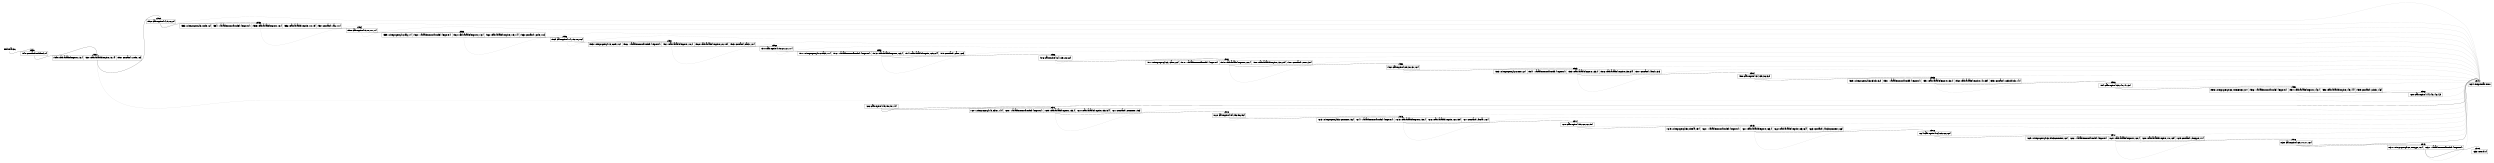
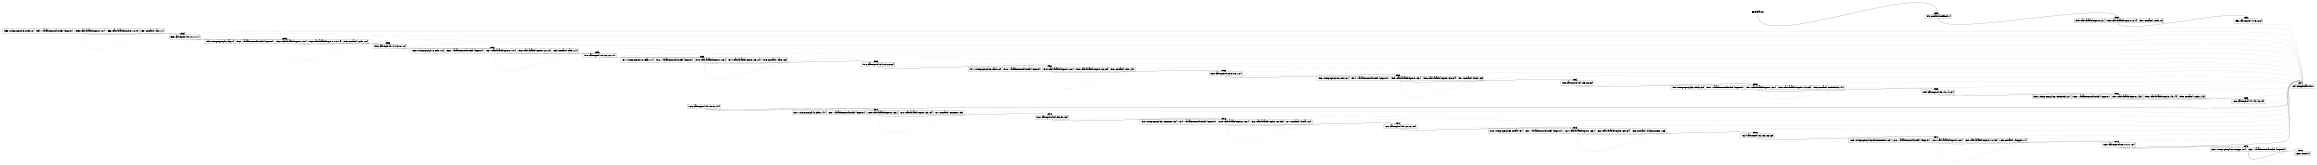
edge "7552: call-require [v4,v5,v6,v2]" -> "7553: write-property[v3,'Node',v2]": removed
